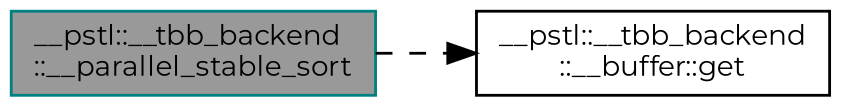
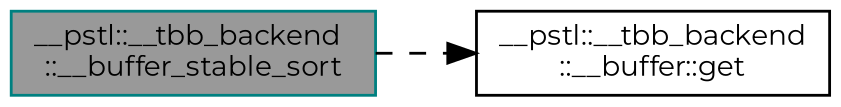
node "__pstl::__tbb_backend ::__parallel_stable_sort": label "__pstl::__tbb_backend ::__parallel_stable_sort" -> "__pstl::__tbb_backend ::__buffer_stable_sort"
